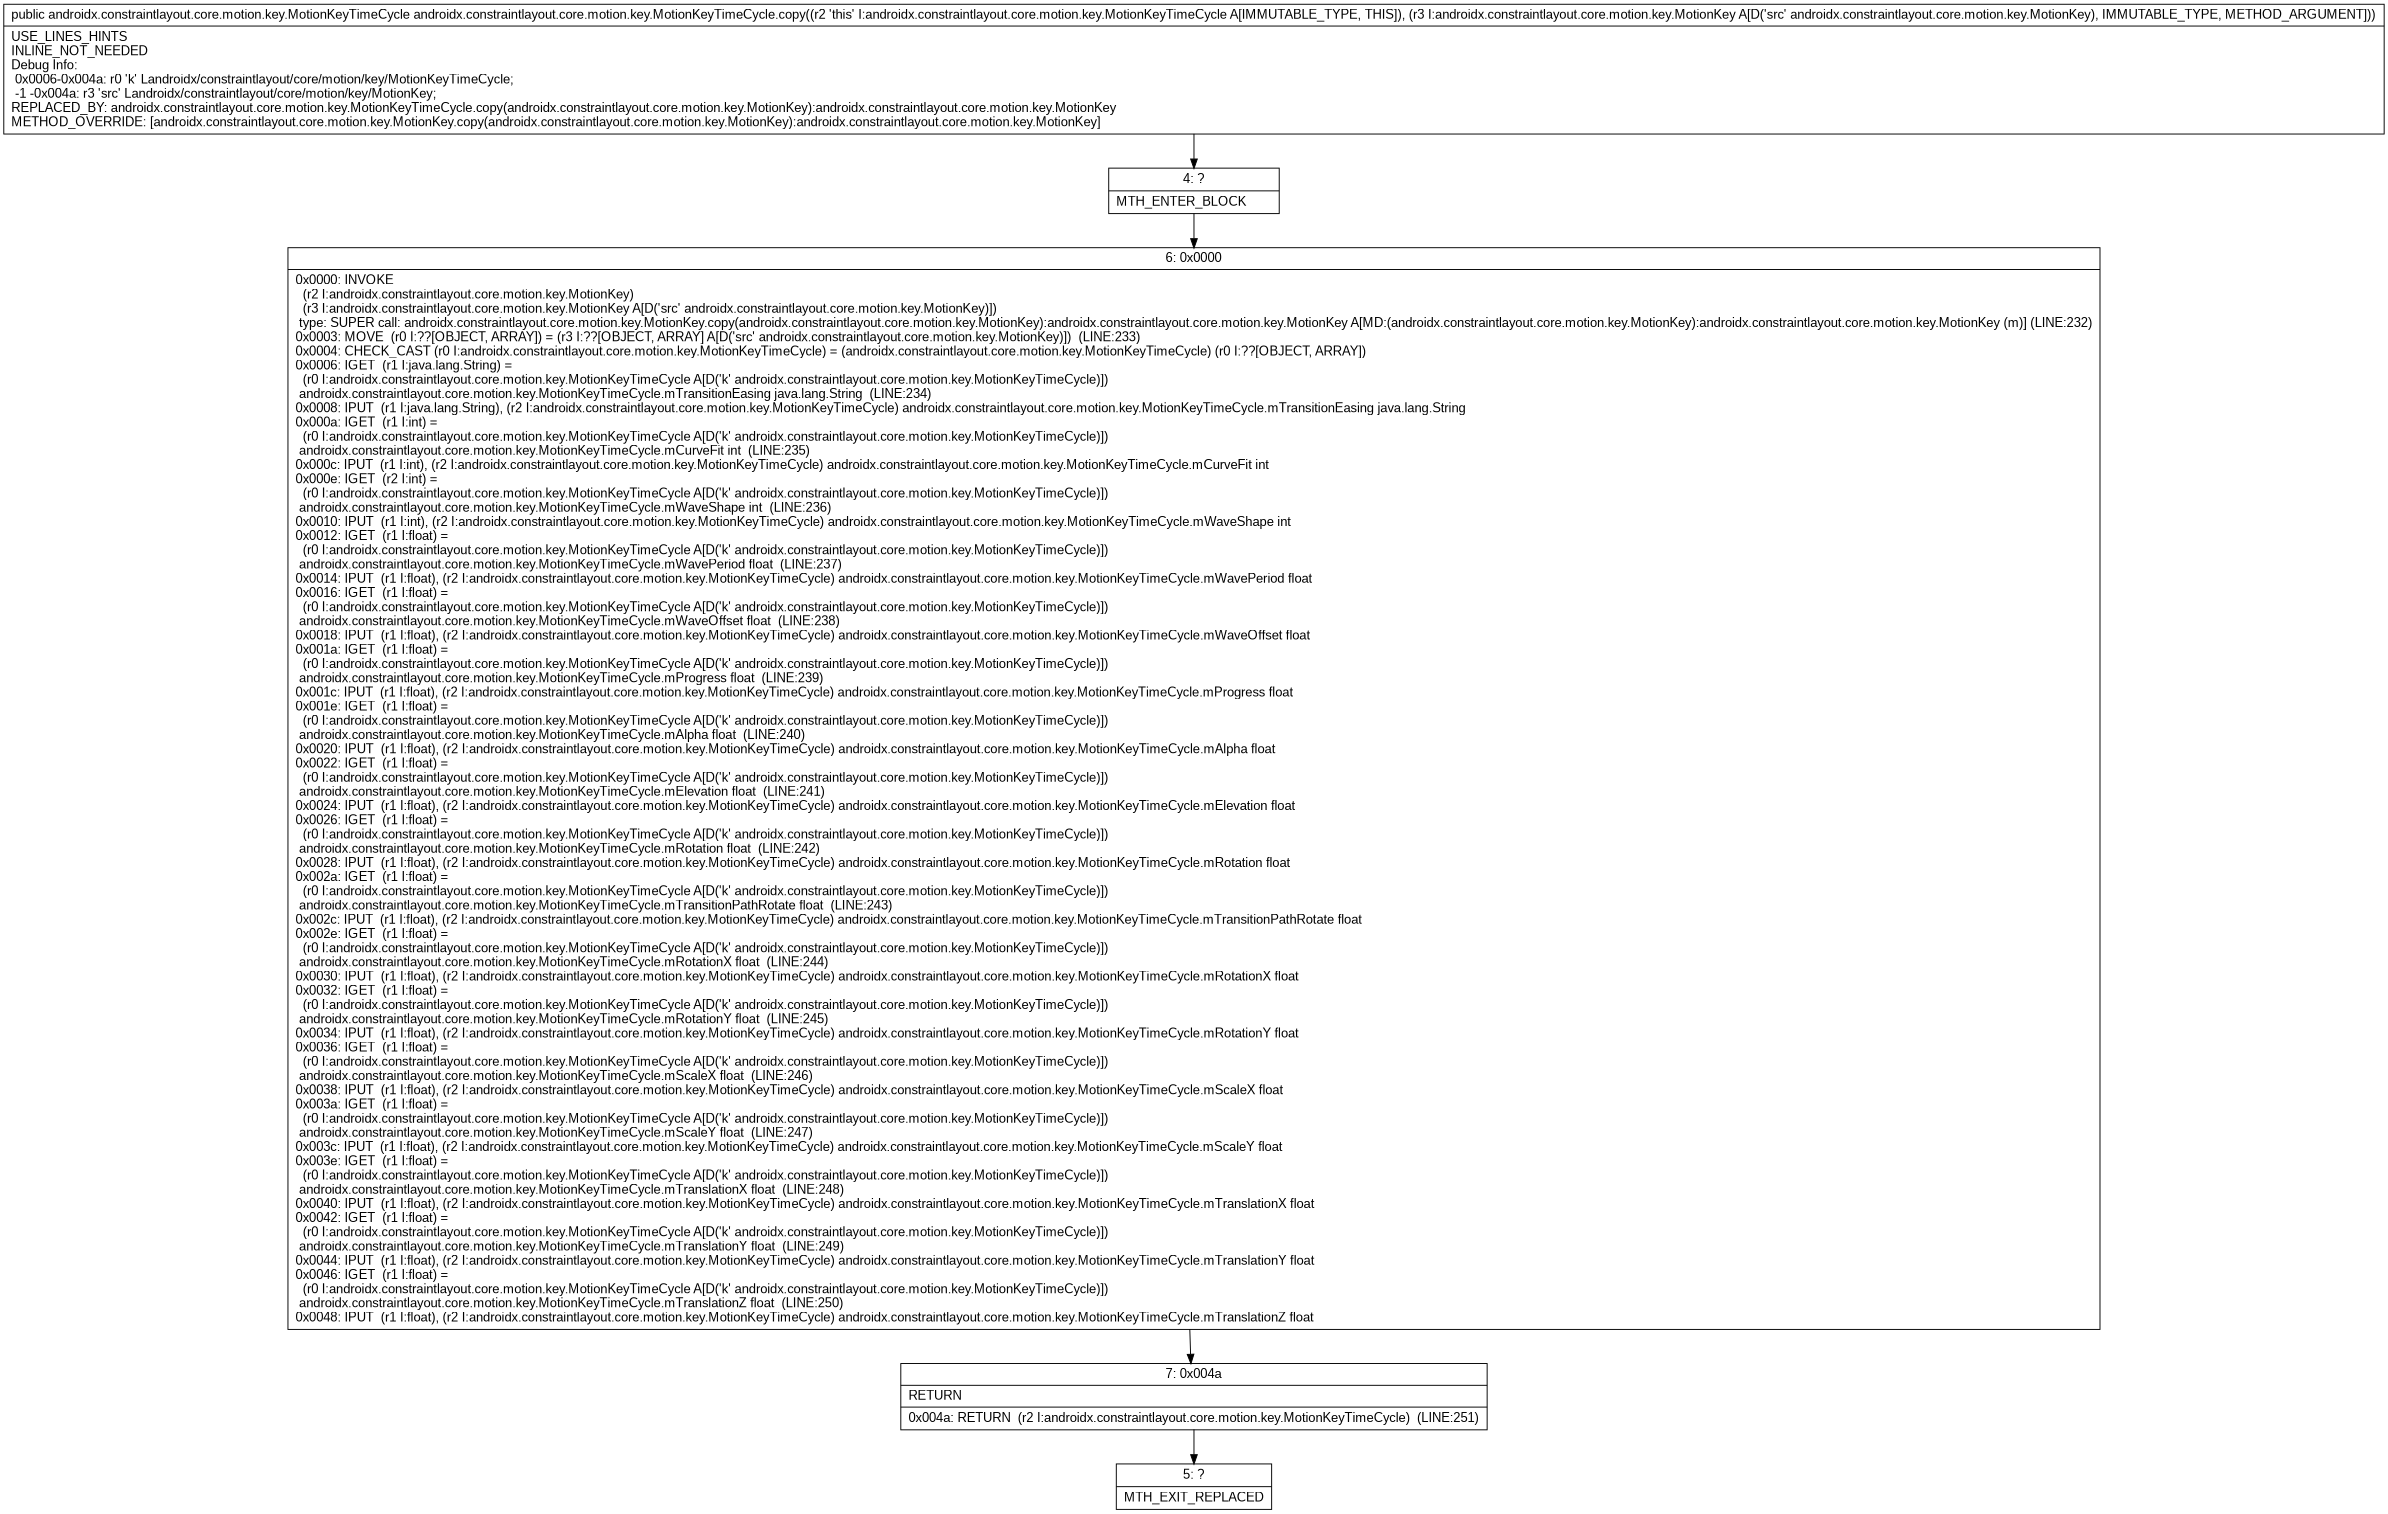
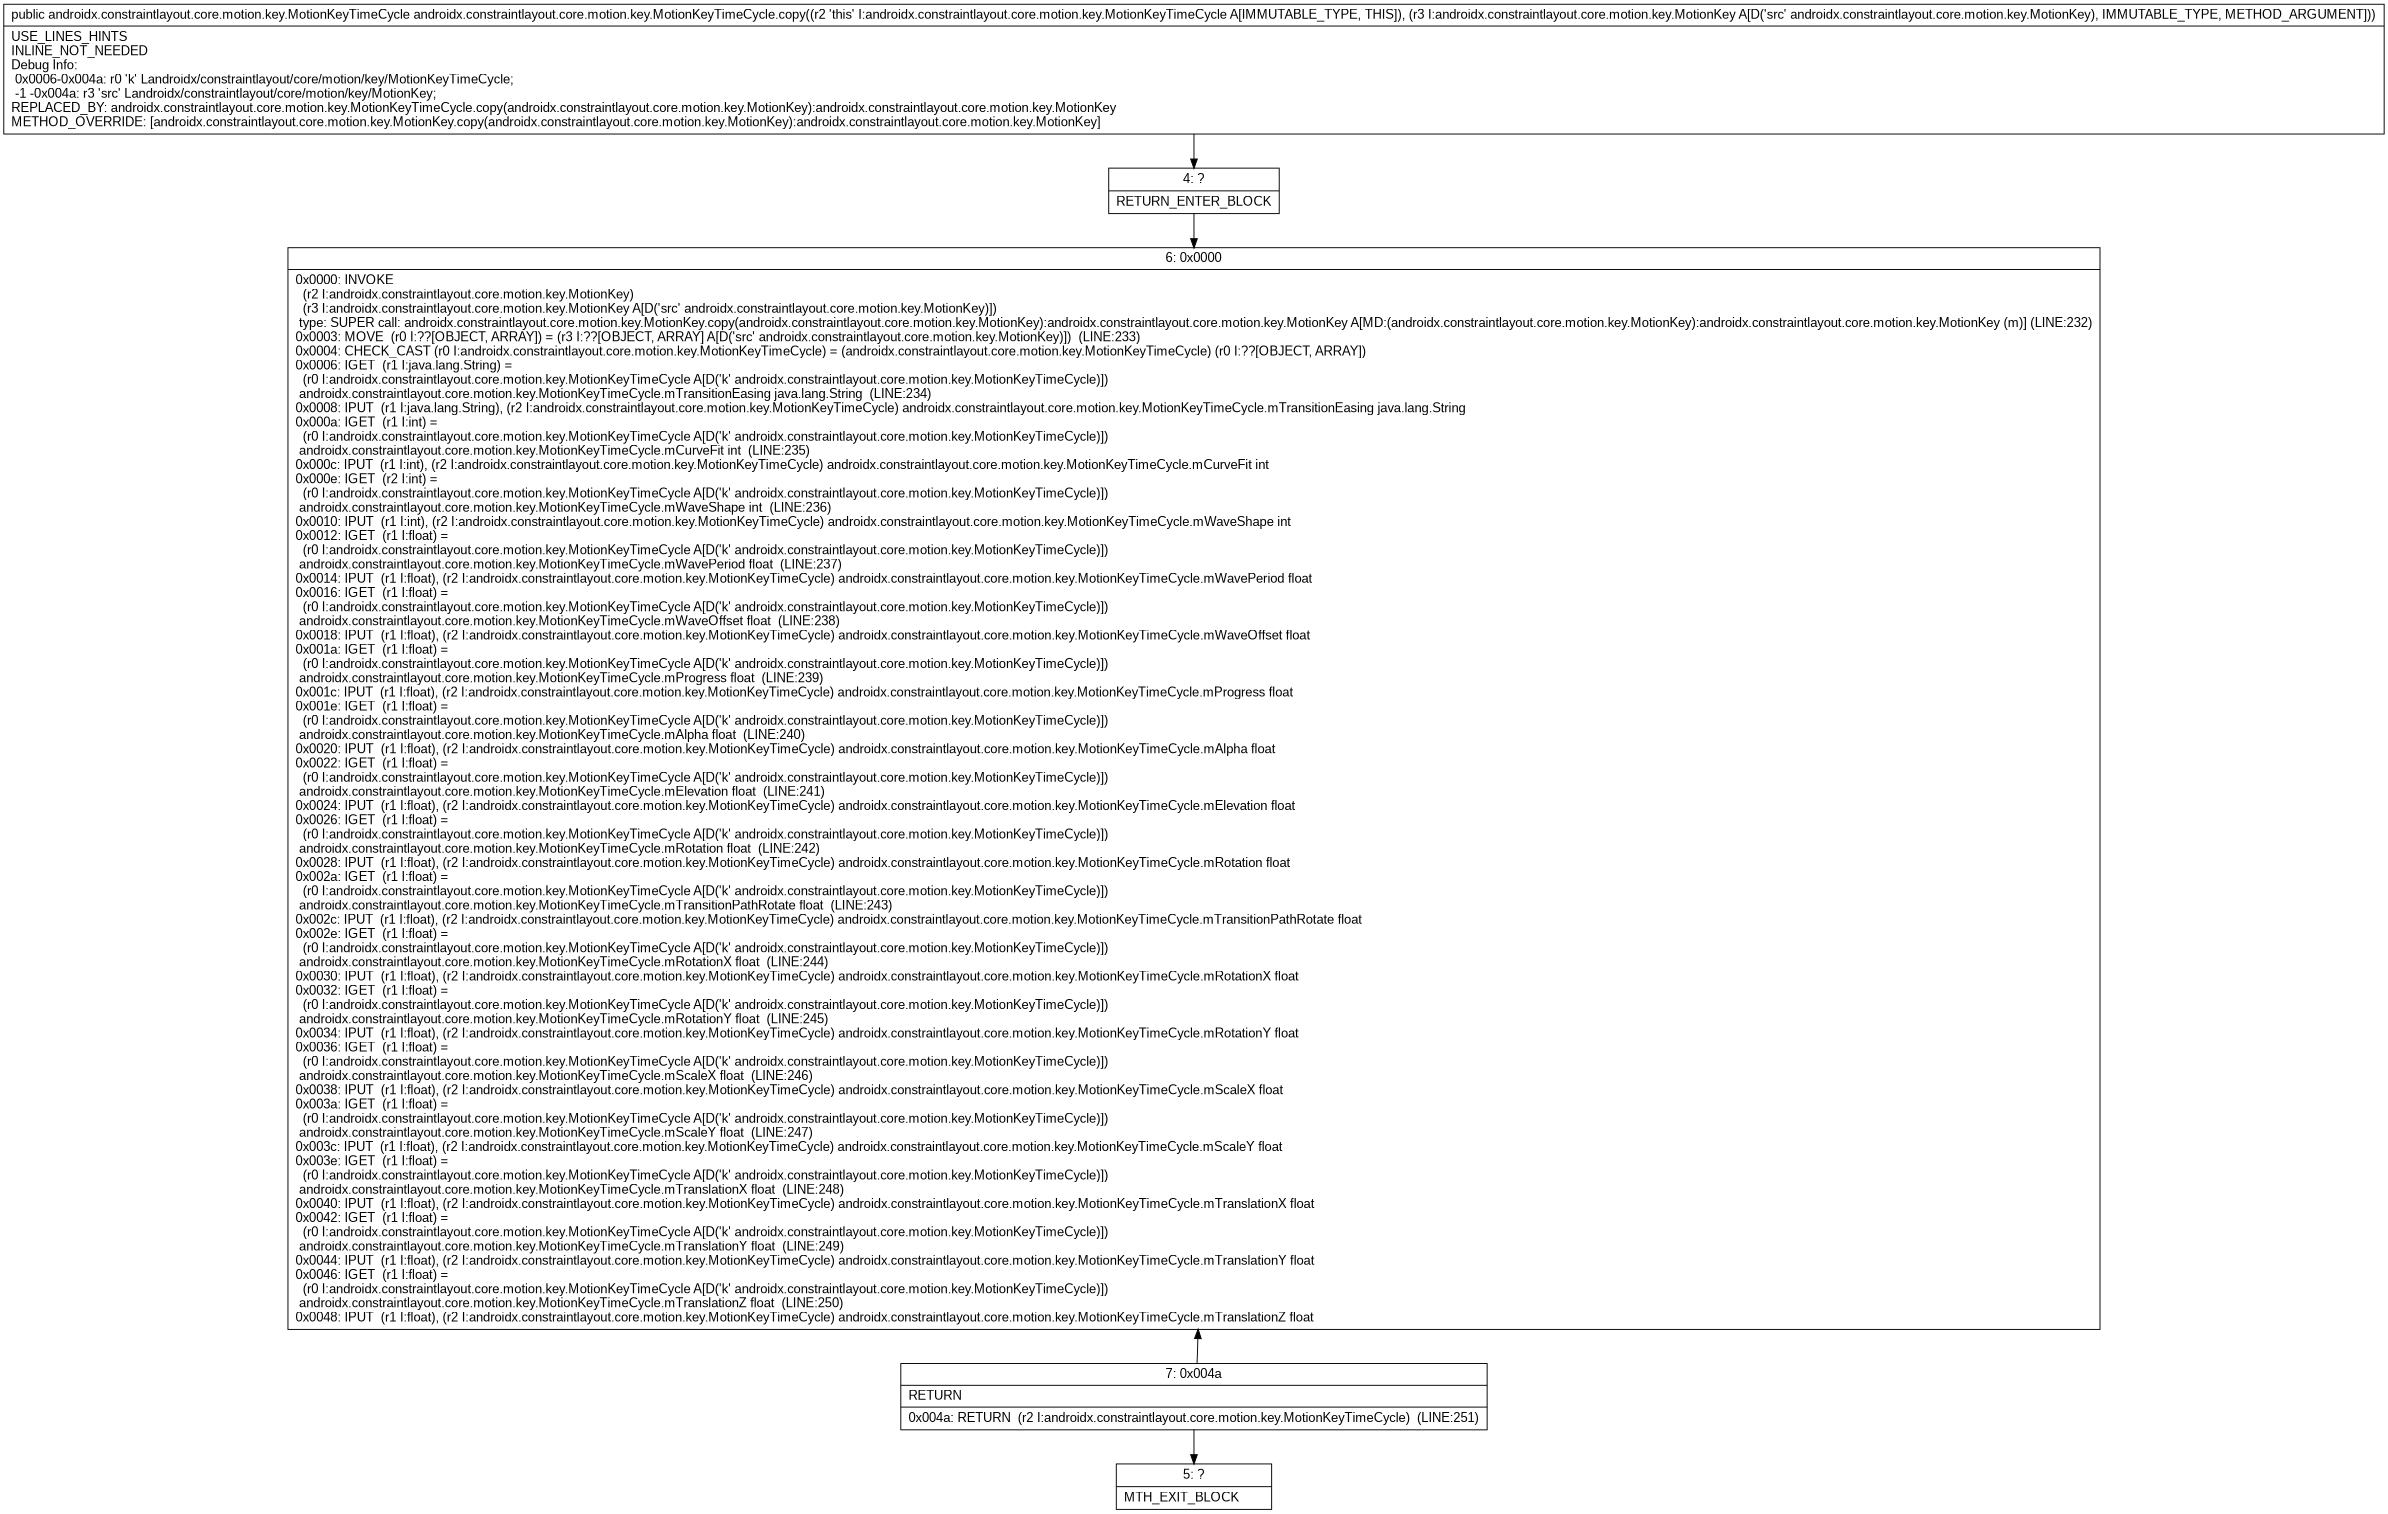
node "4: ?": text "MTH_ENTER_BLOCK" -> "RETURN_ENTER_BLOCK"
edge "6: 0x0000" -> "7: 0x004a": reversed
node "5: ?": text "MTH_EXIT_REPLACED" -> "MTH_EXIT_BLOCK"
